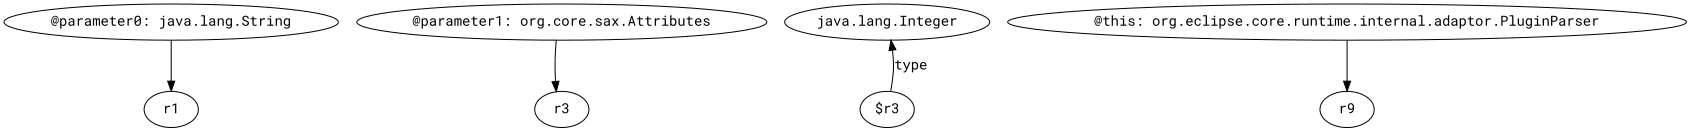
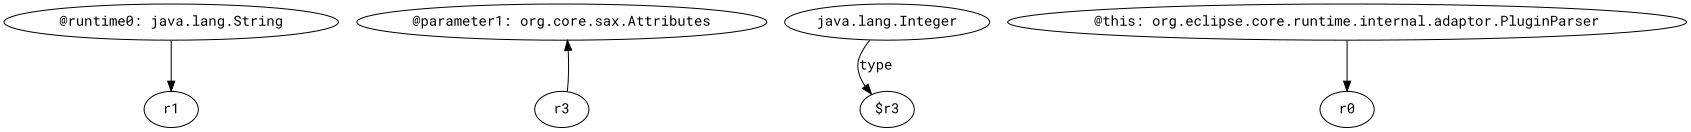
node "@parameter0: java.lang.String": label "@parameter0: java.lang.String" -> "@runtime0: java.lang.String"
edge "@parameter1: org.core.sax.Attributes" -> "r3": reversed
edge "$r3" -> "java.lang.Integer": reversed
node "r9": label "r9" -> "r0"
